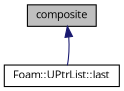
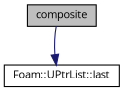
edge "Foam::UPtrList::last" -> "composite": reversed
